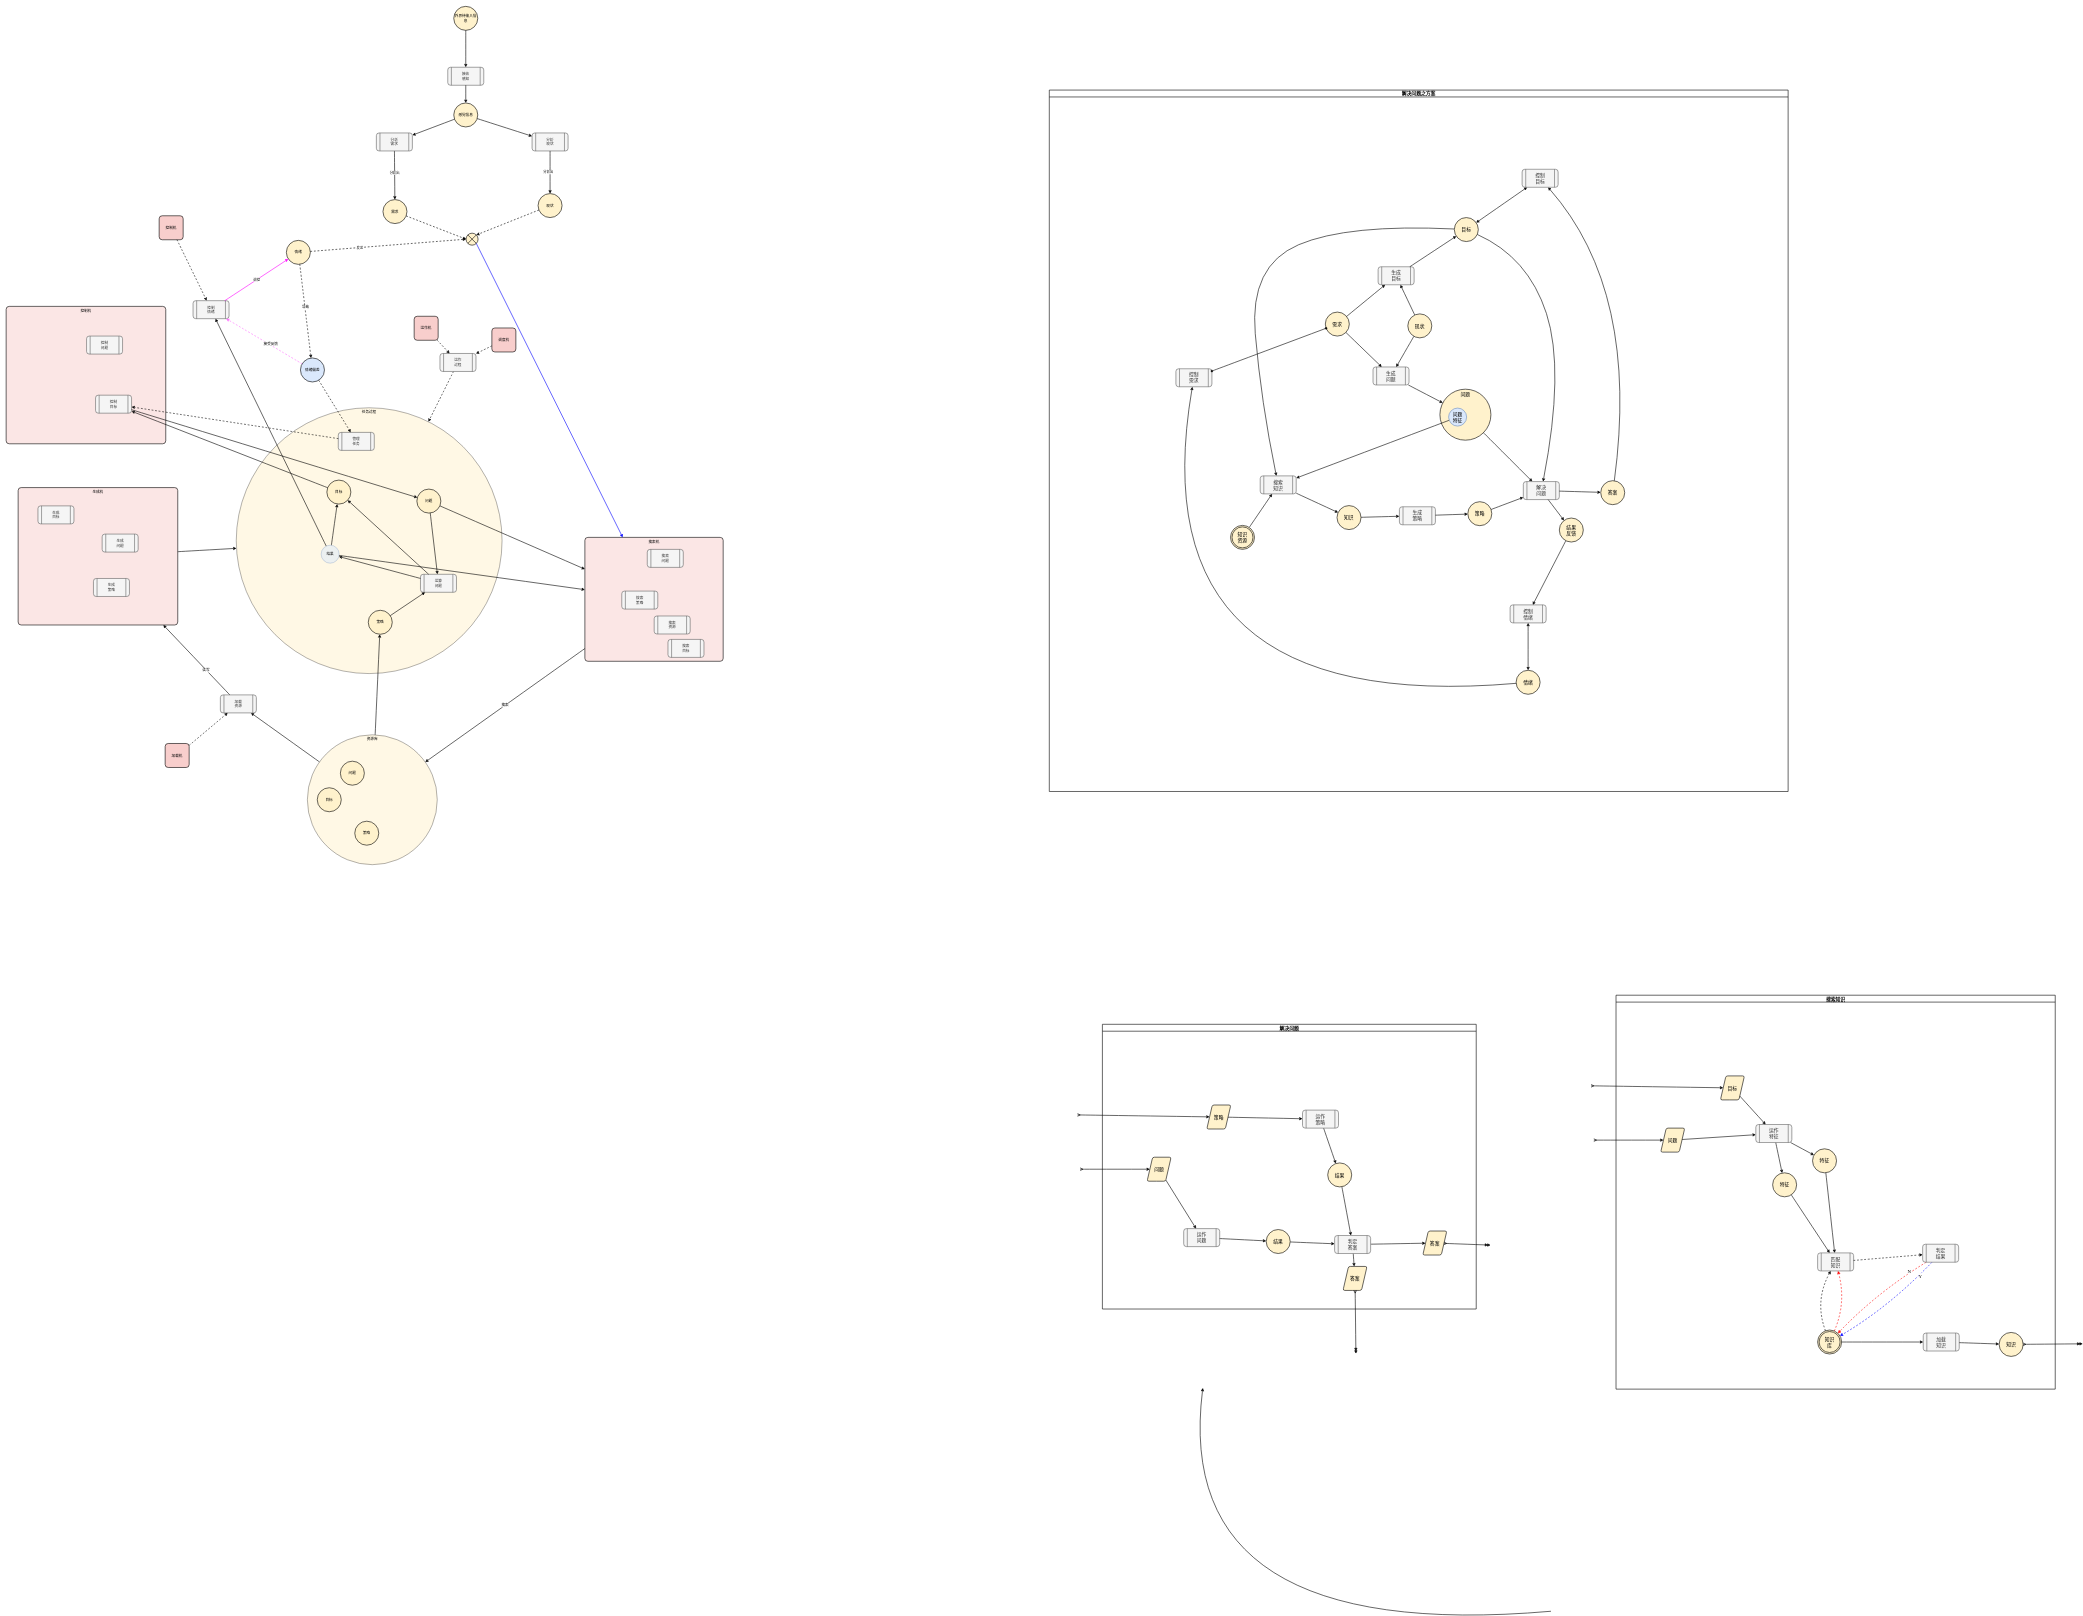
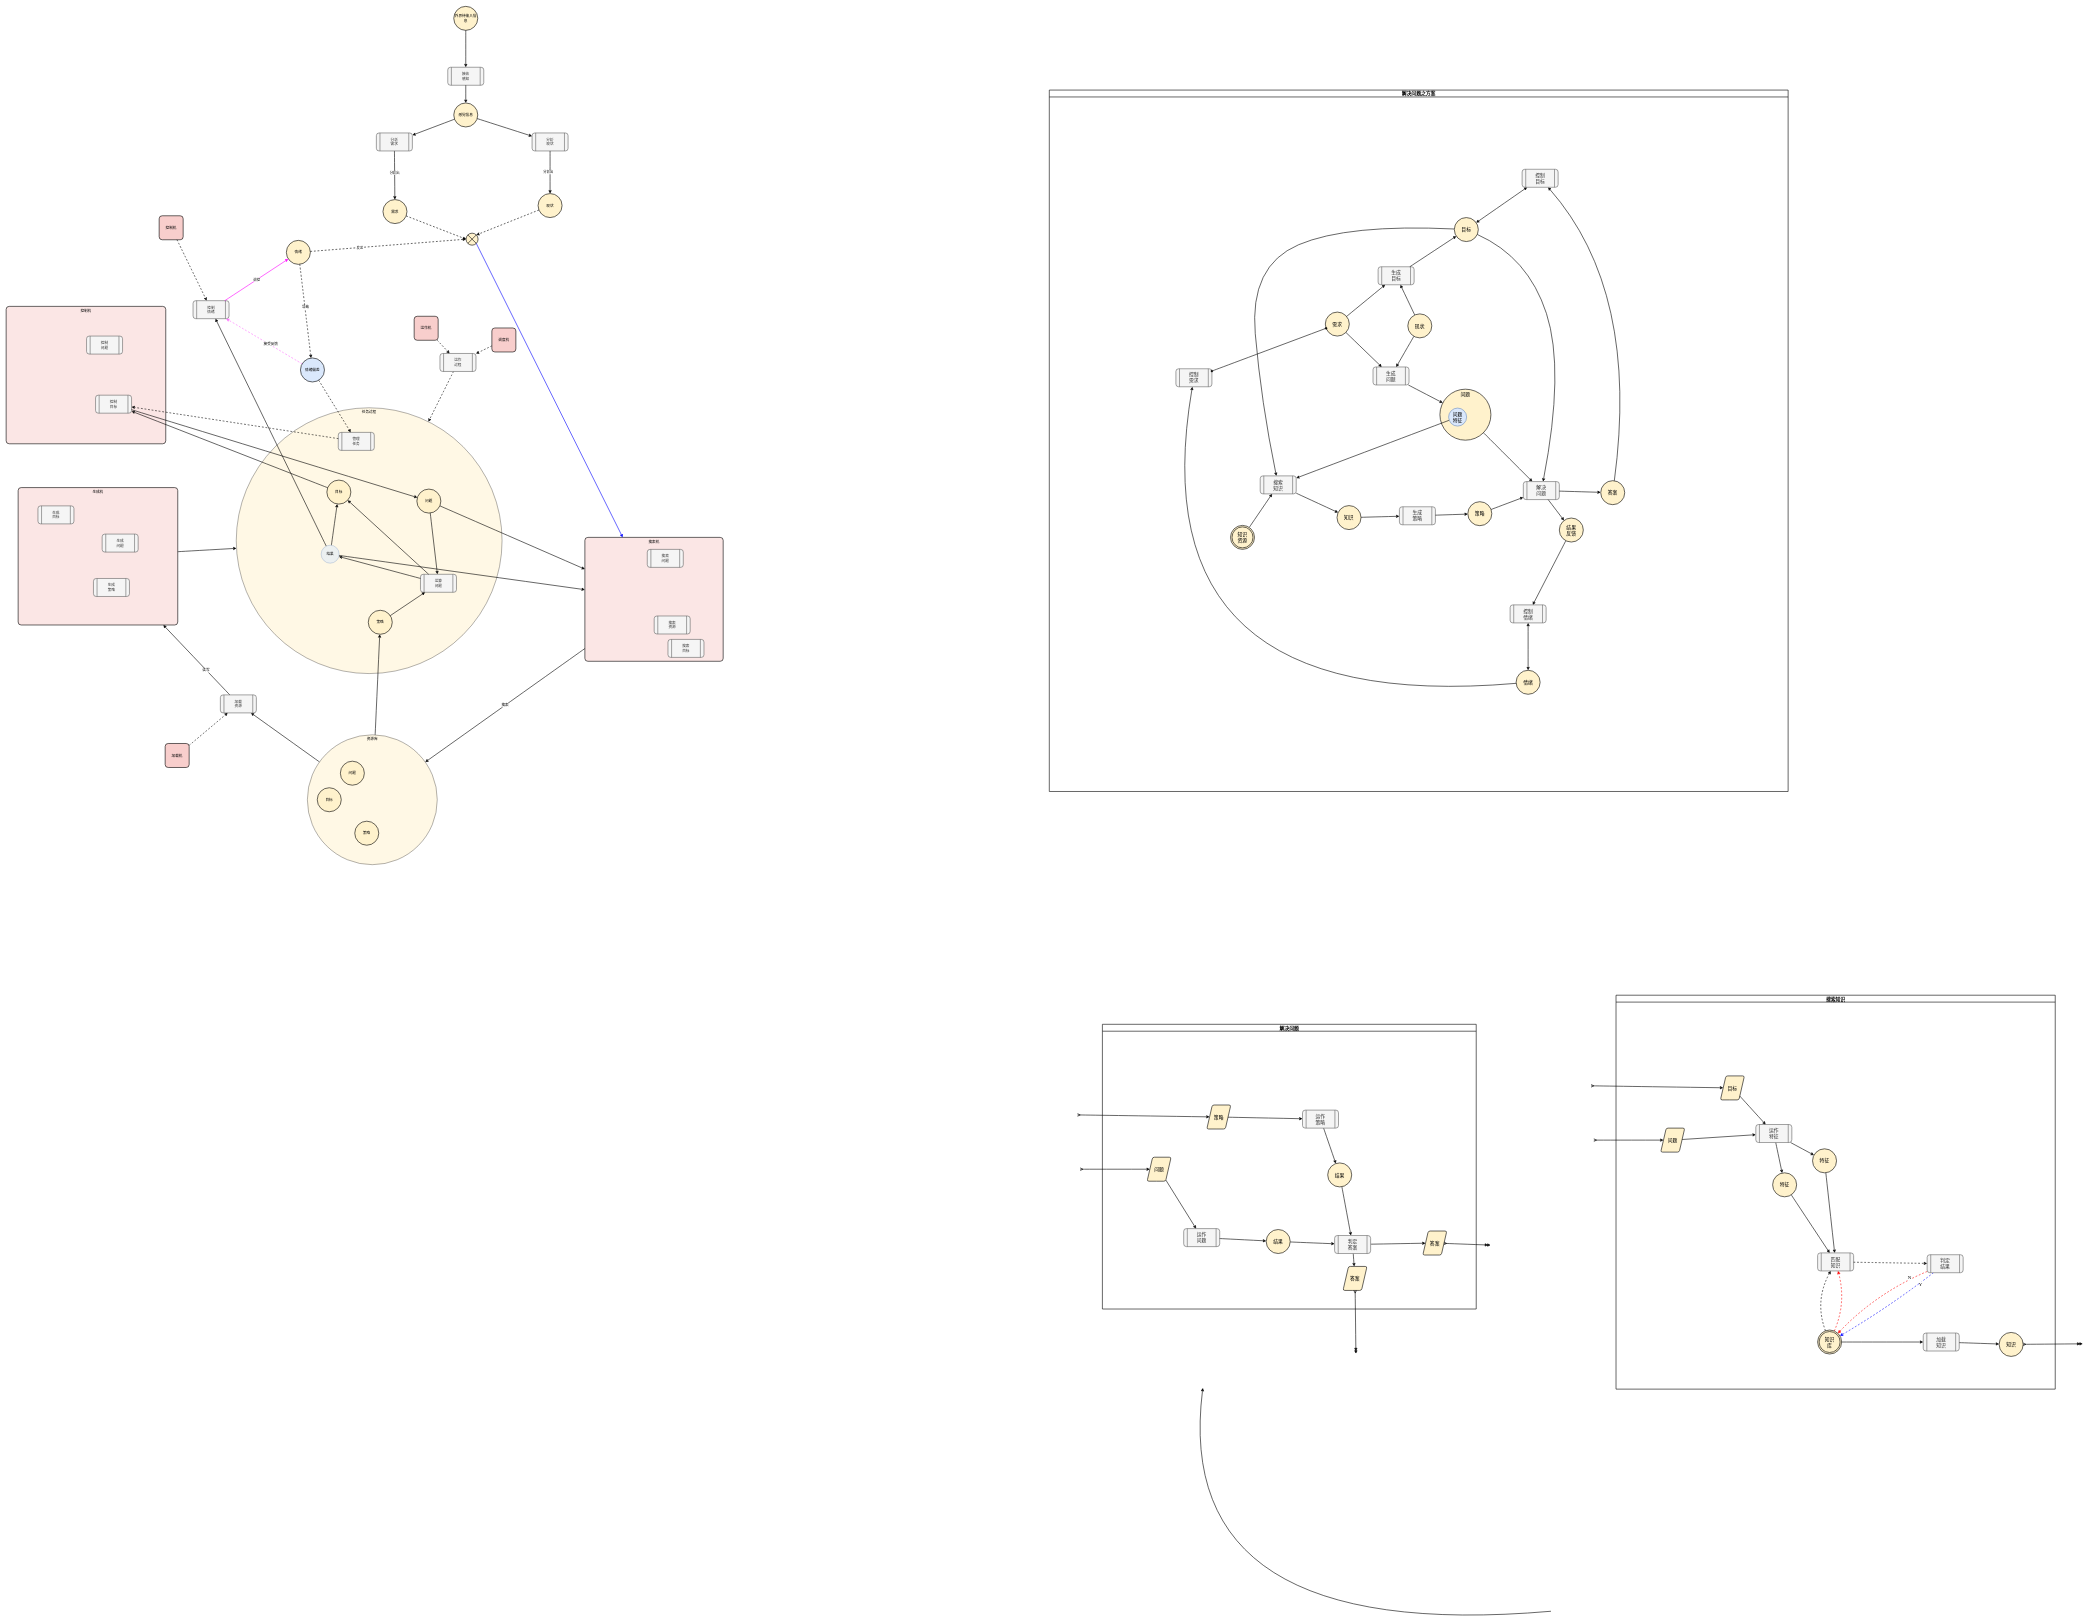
node "搜索 策略": removed
node "判定 结果": moved (1941, 1253) -> (1945, 1263)
